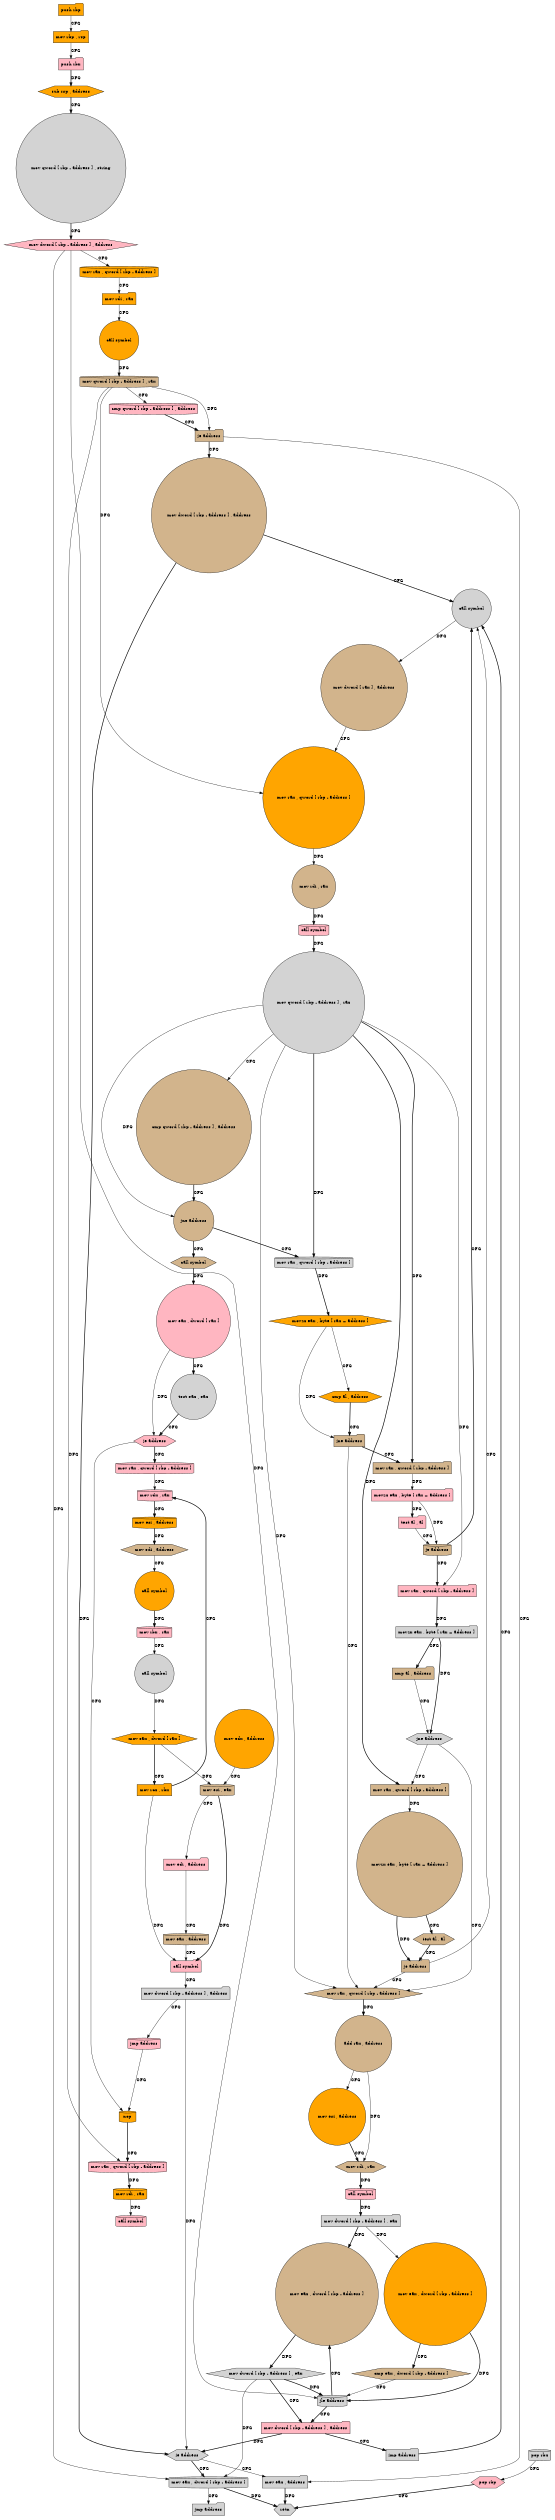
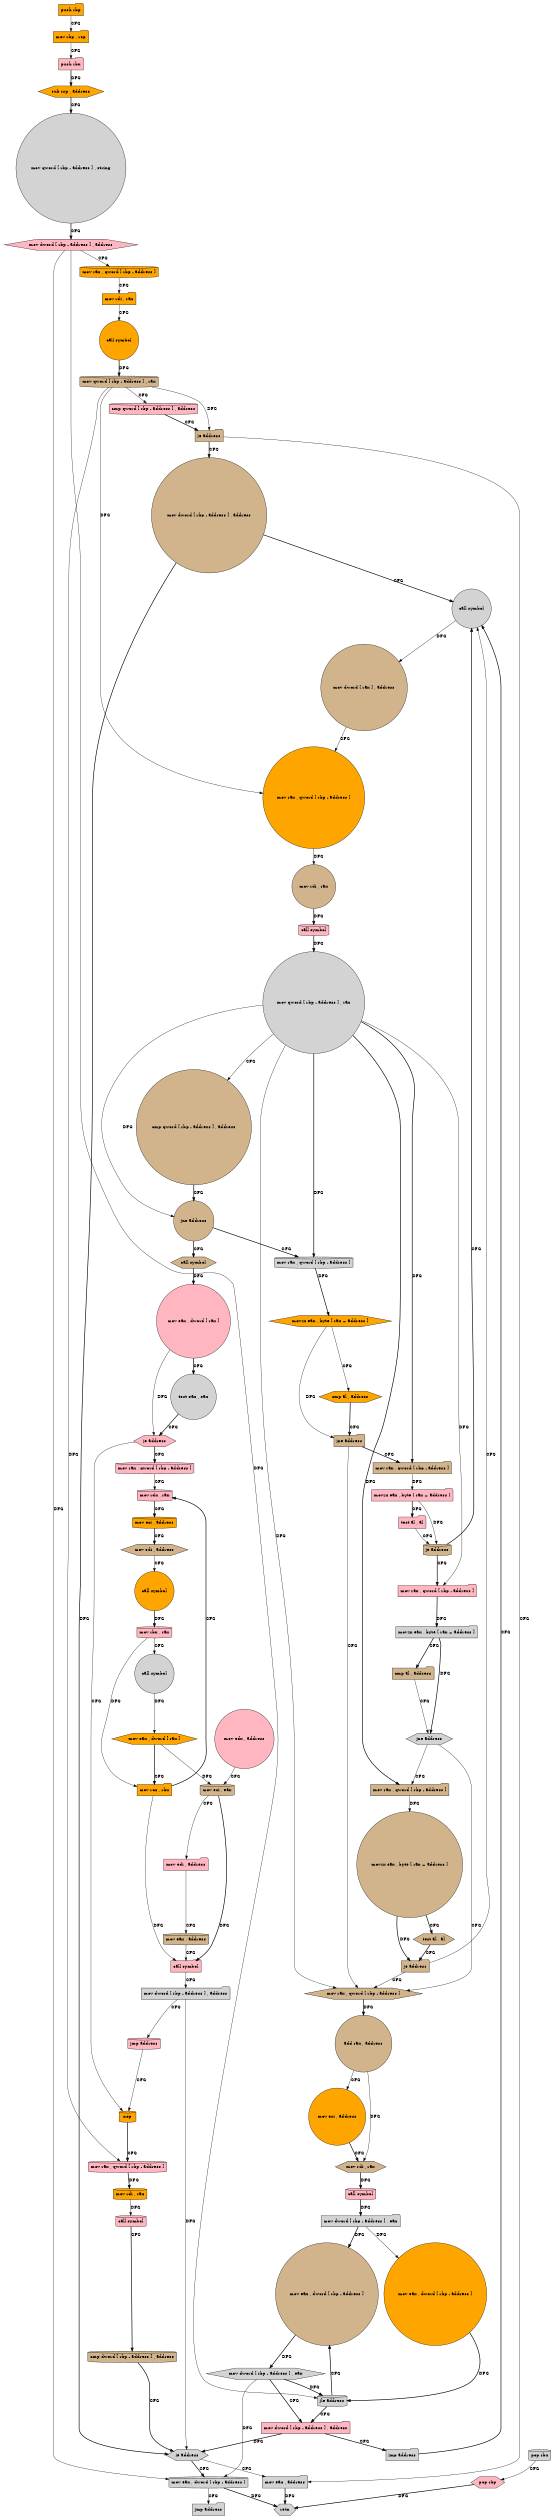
edge "mov rbx , rax" -> "mov rcx , rbx": added, label "DFG"
node "mov edx , address": fillcolor orange -> lightpink
node "cmp dword [ rbp - address ] , address": added
node "cmp eax , dword [ rbp - address ]": removed
edge "pop rbp" -> "retn": label "CFG" -> "DFG"
